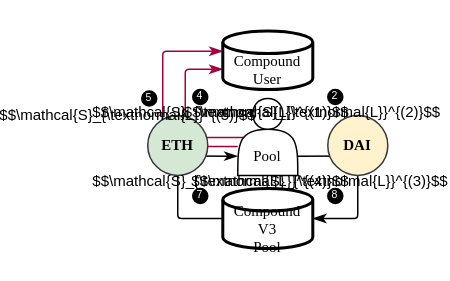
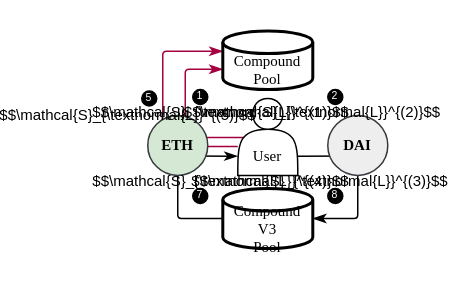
node "Compound User": label "Compound User" -> "Compound Pool"
node "4": label "4" -> "1"
node "Pool": label "Pool" -> "User"
node "DAI": fillcolor #fff2cc -> #eeeeee
